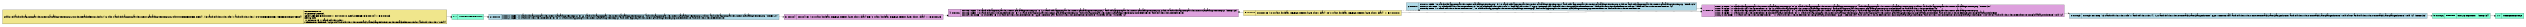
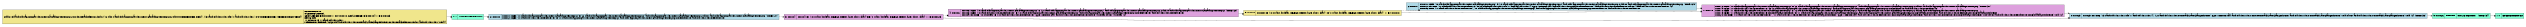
edge "5: 0x000e" -> "4: 0x0006": reversed
node "1: ?": text "MTH_EXIT_BLOCK" -> "EDGE_EXIT_BLOCK"
edge "3: 0x0004" -> "8: 0x0023": added
